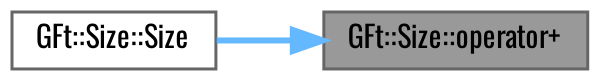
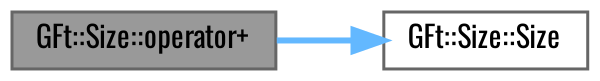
edge "GFt::Size::Size" -> "GFt::Size::operator+": reversed
